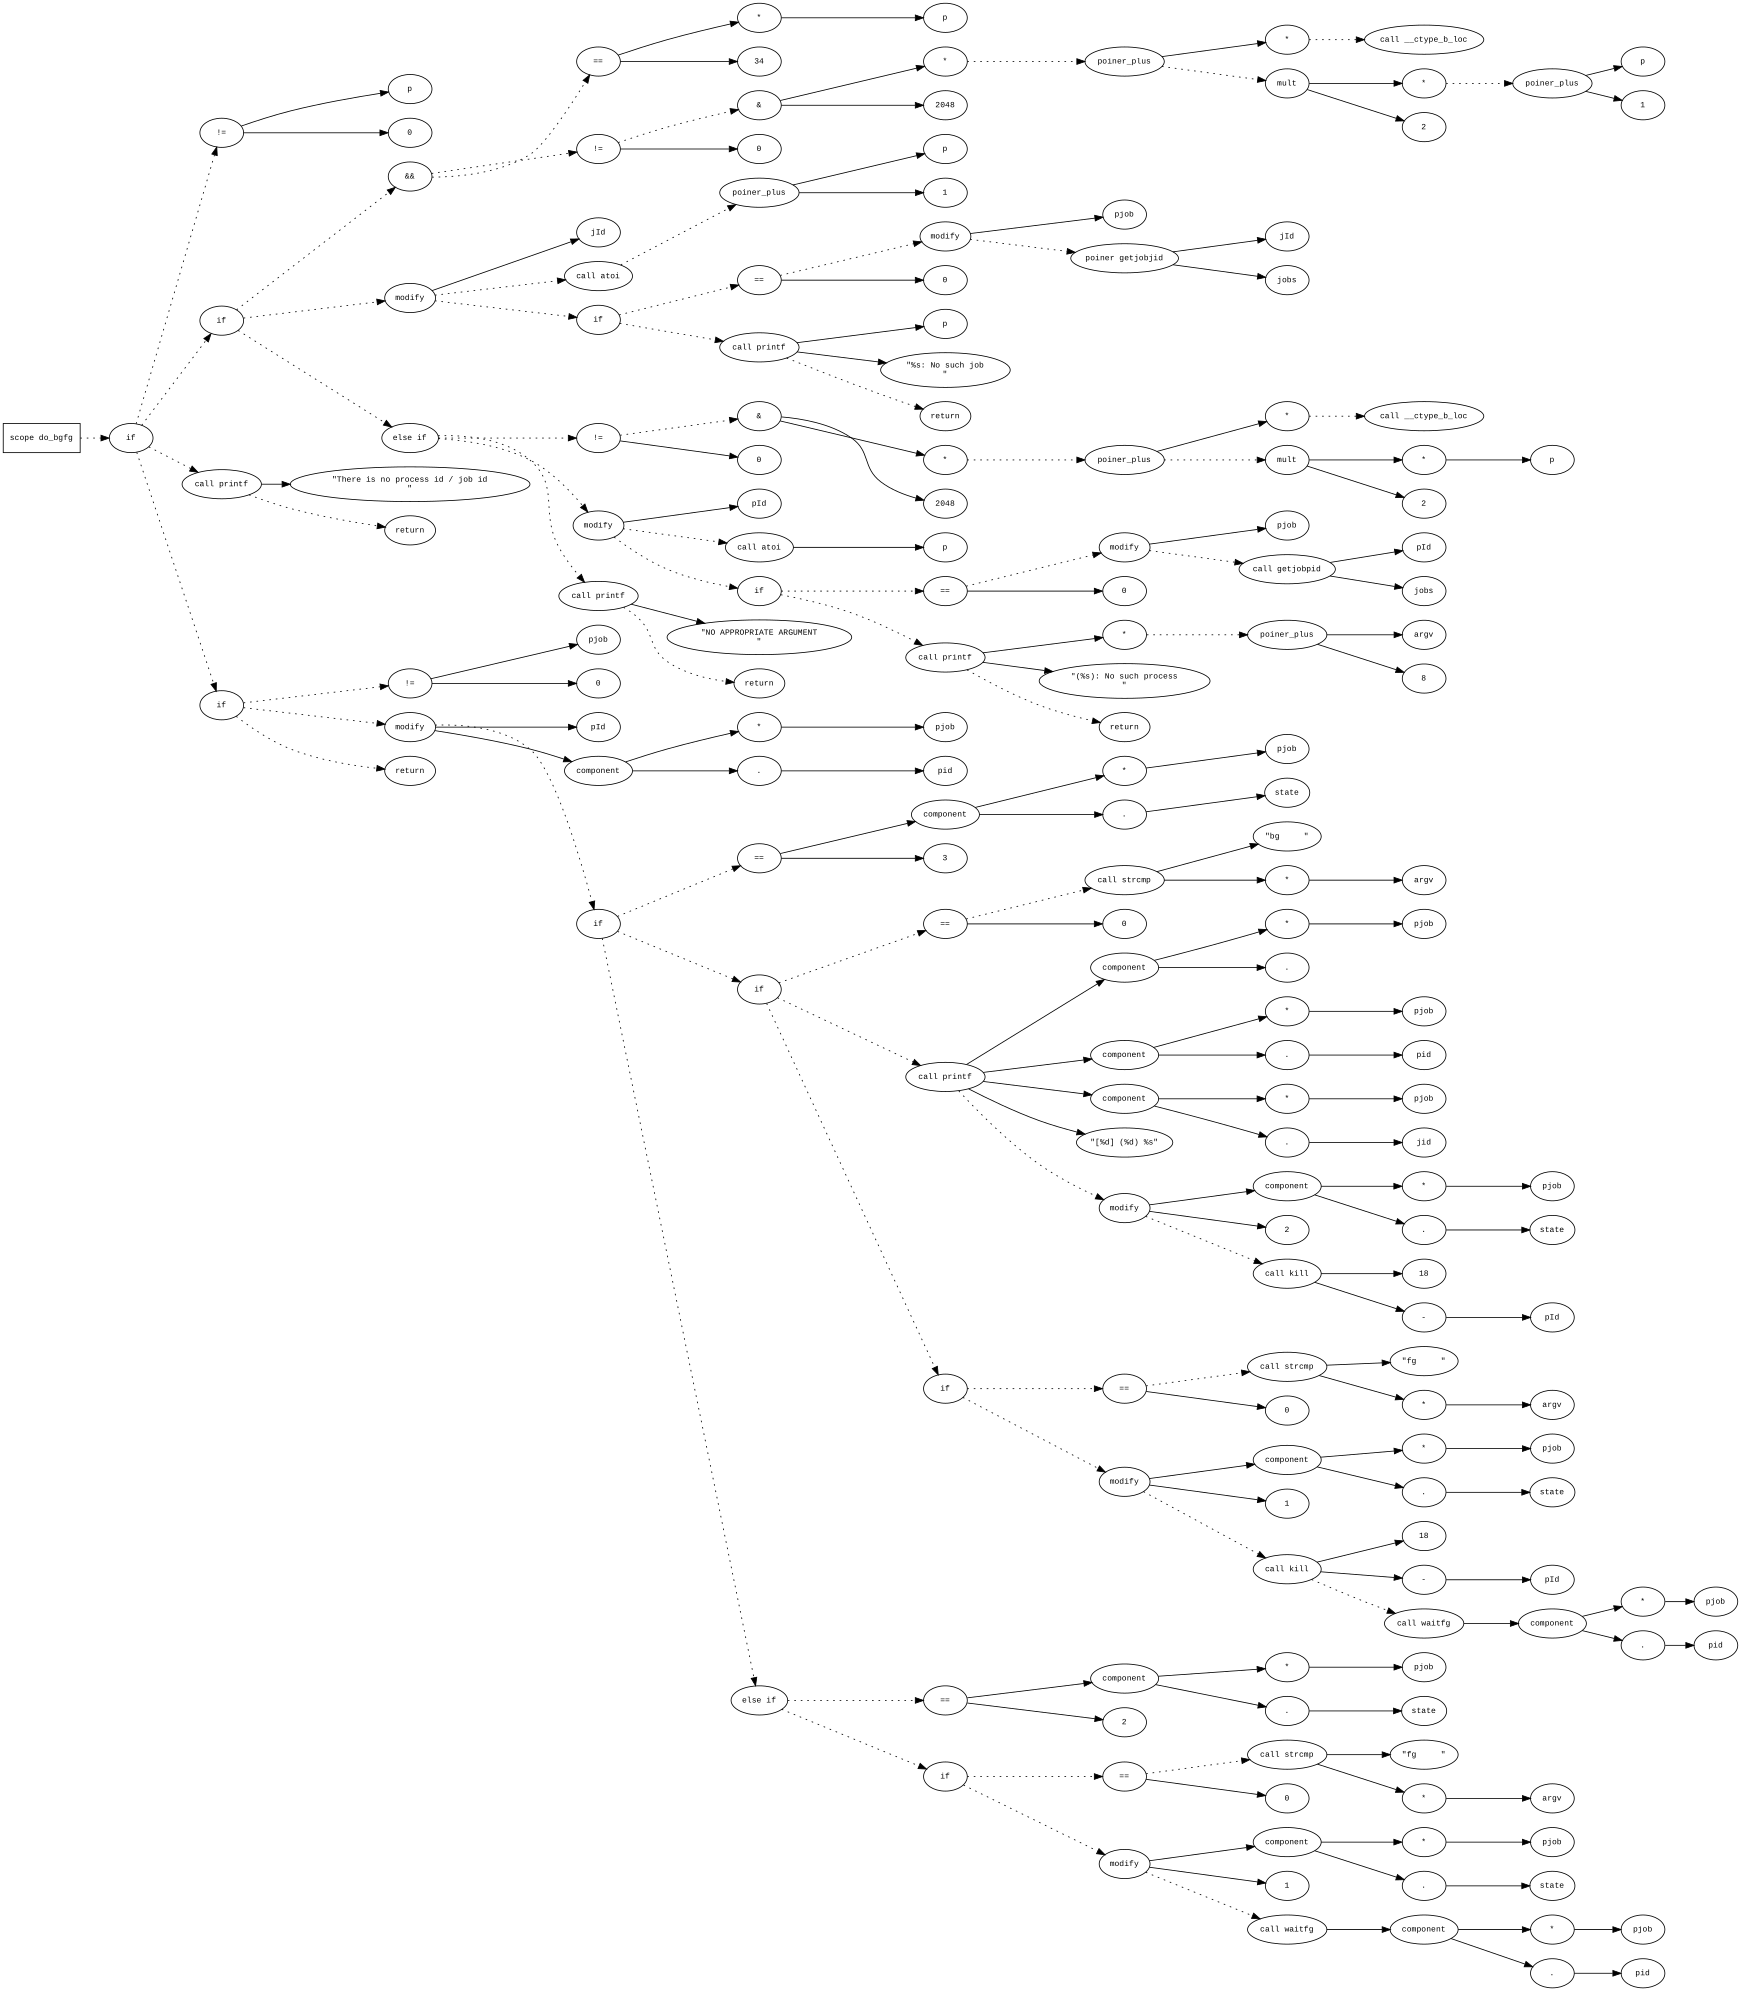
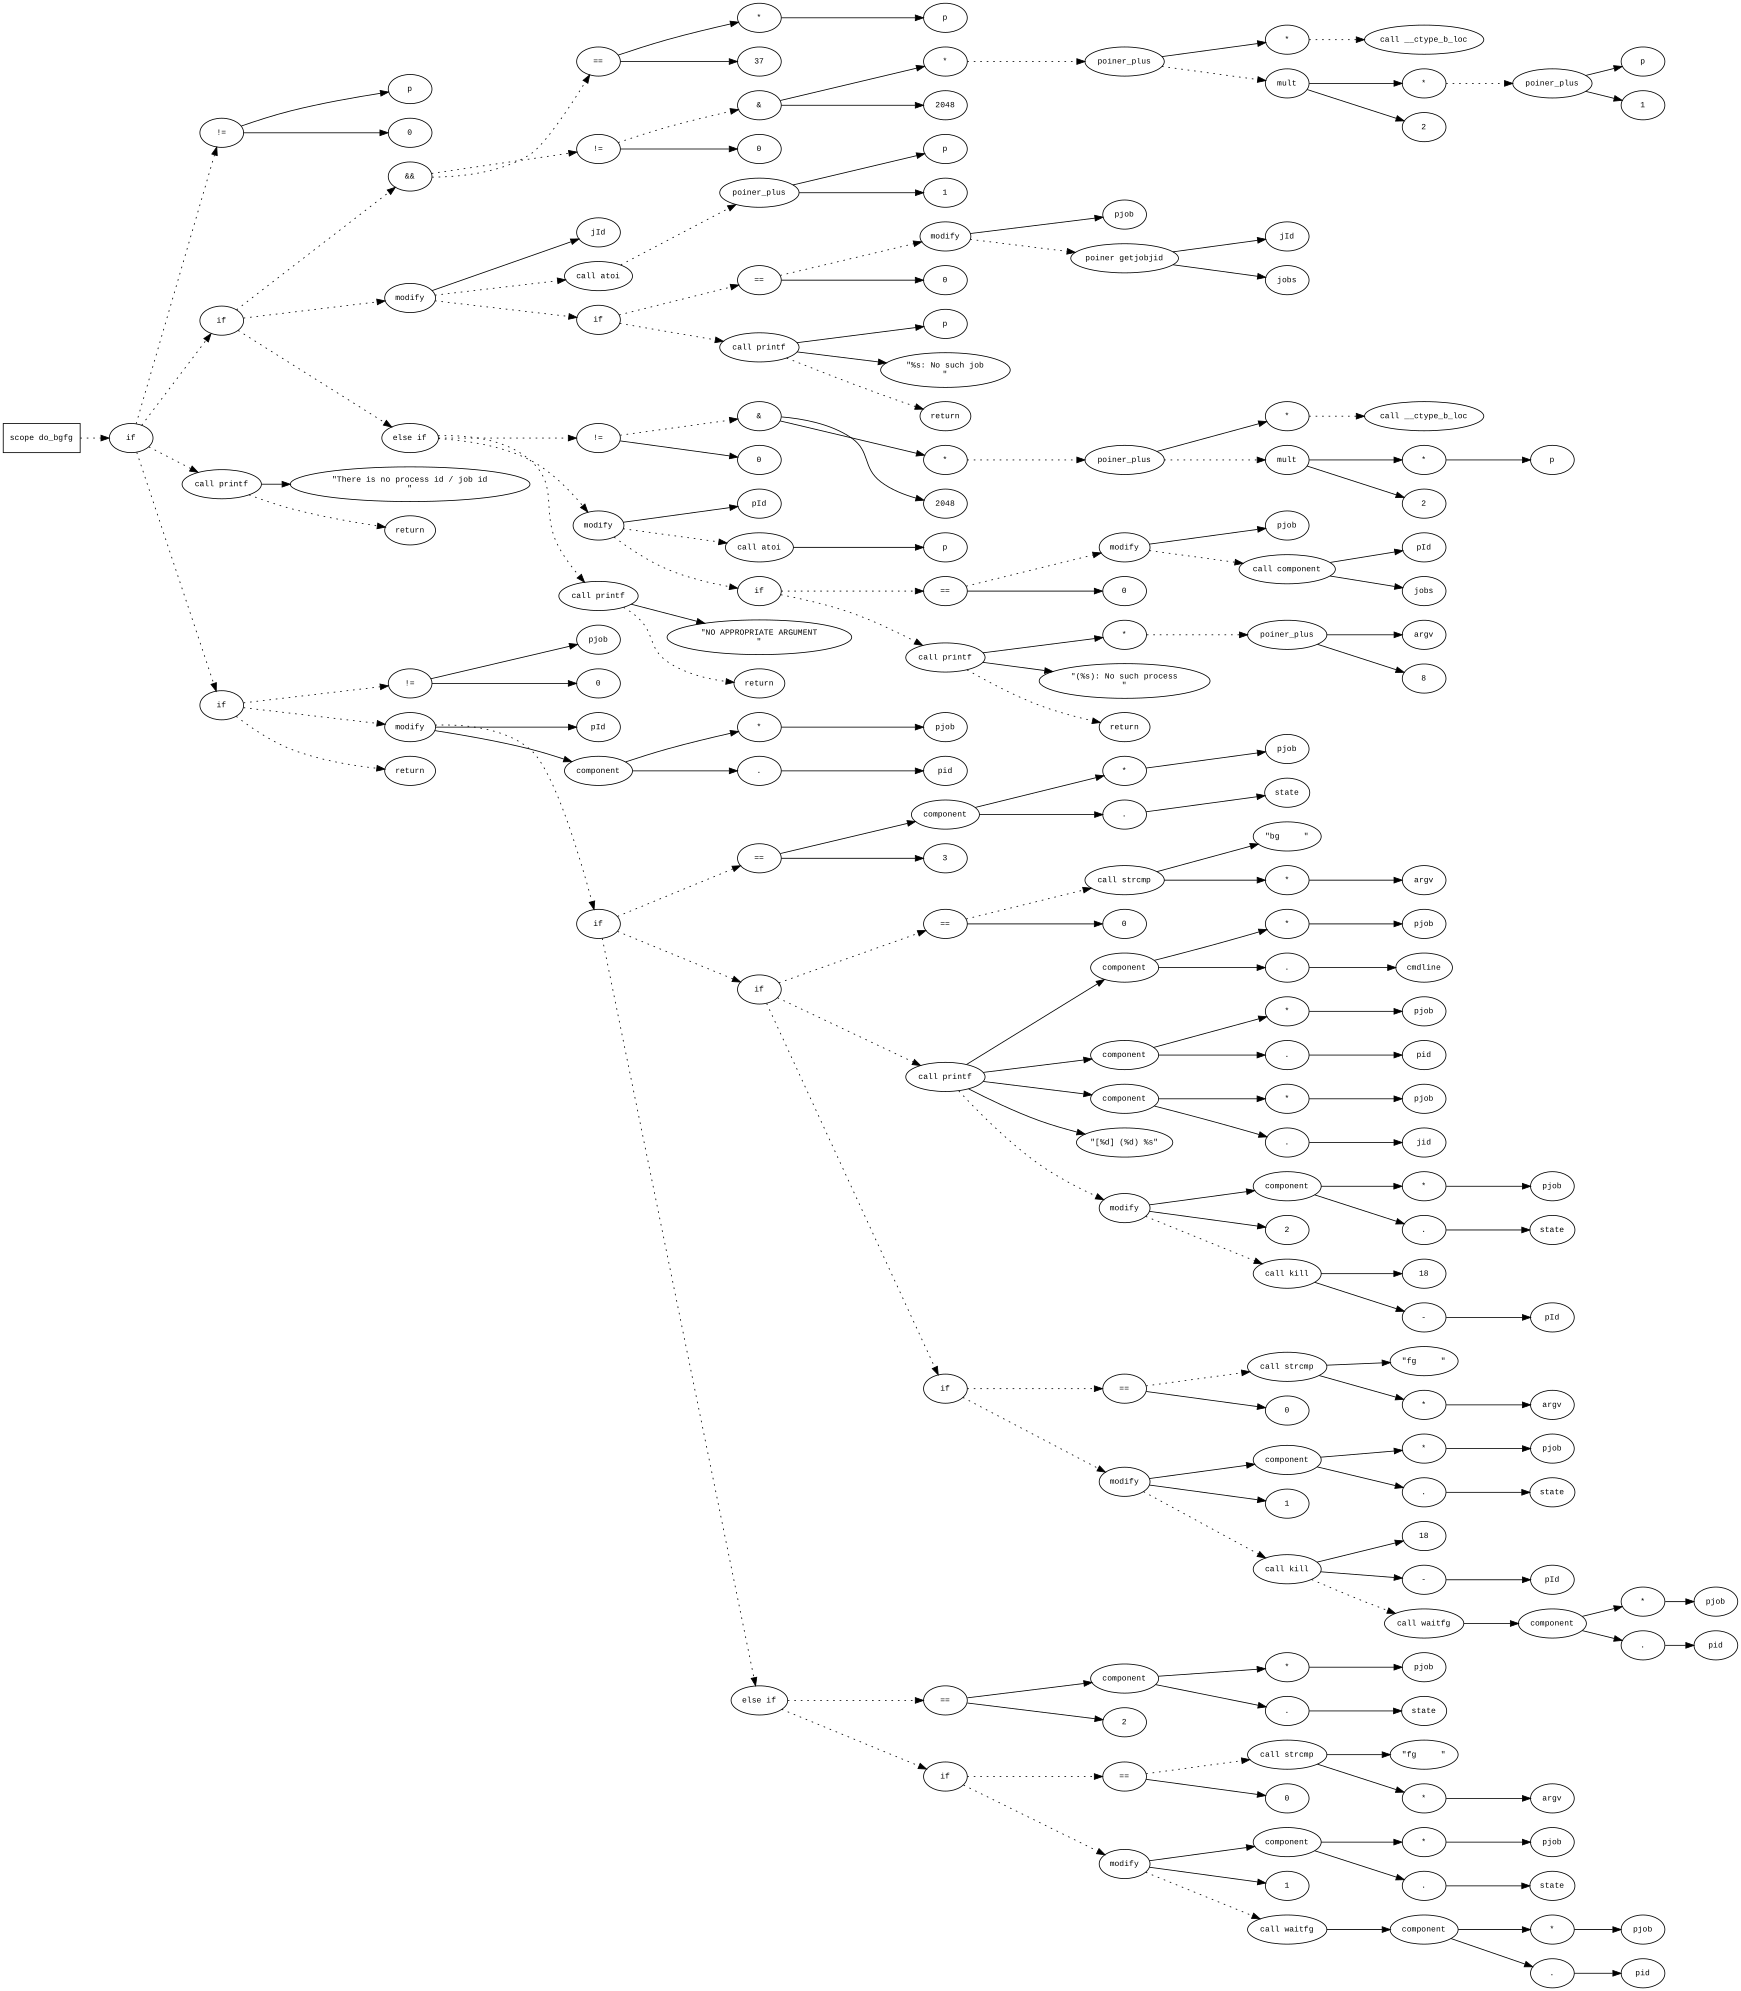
node "34": label "34" -> "37"
node "call getjobpid": label "call getjobpid" -> "call component"
node "cmdline": added
